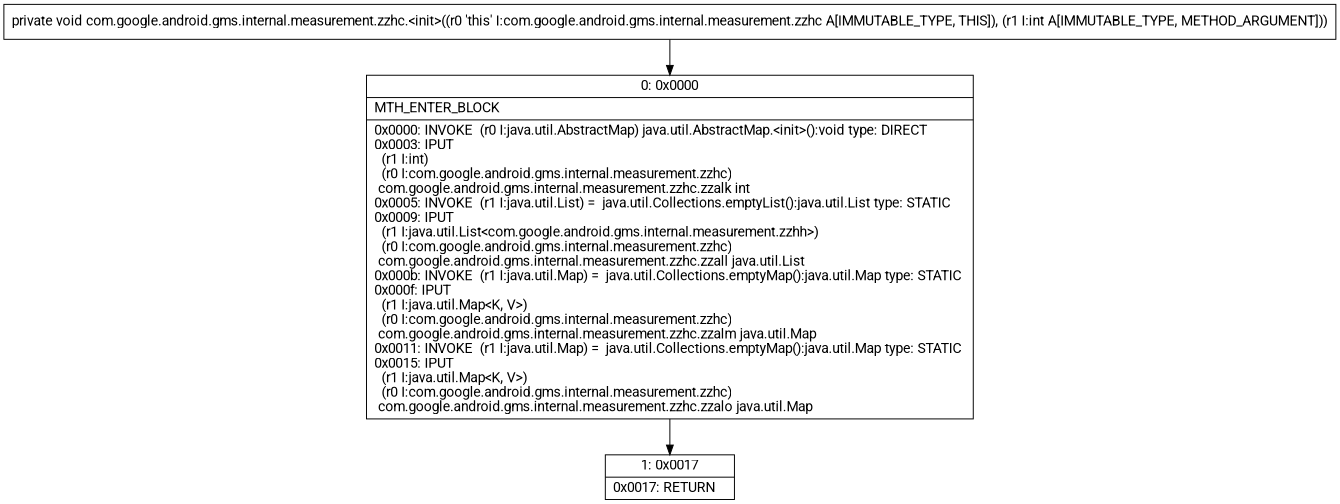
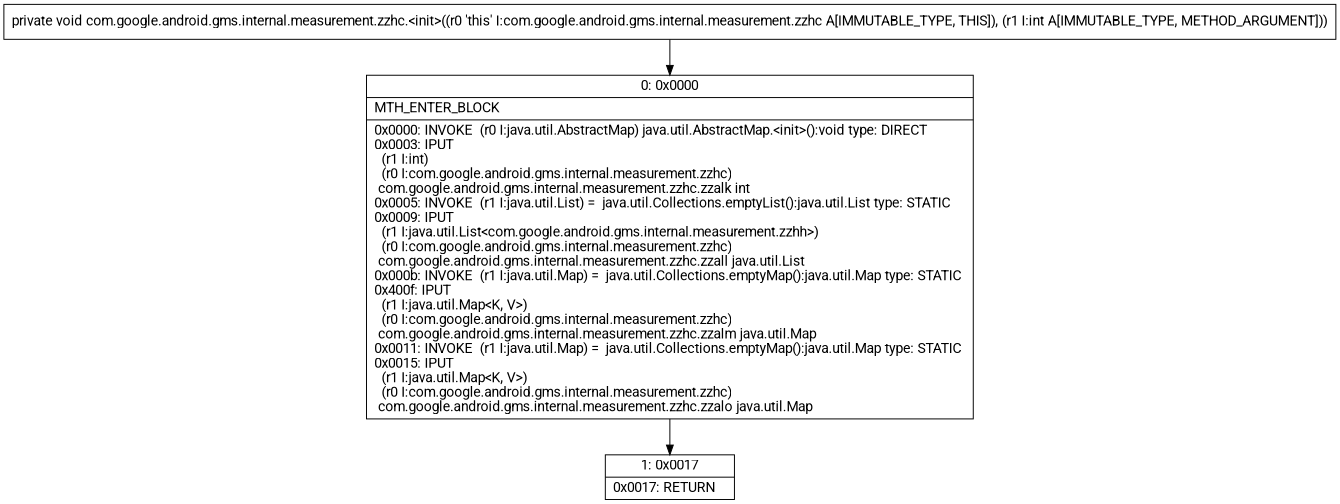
node "0: 0x0000": text "0x000f: IPUT" -> "0x400f: IPUT"
